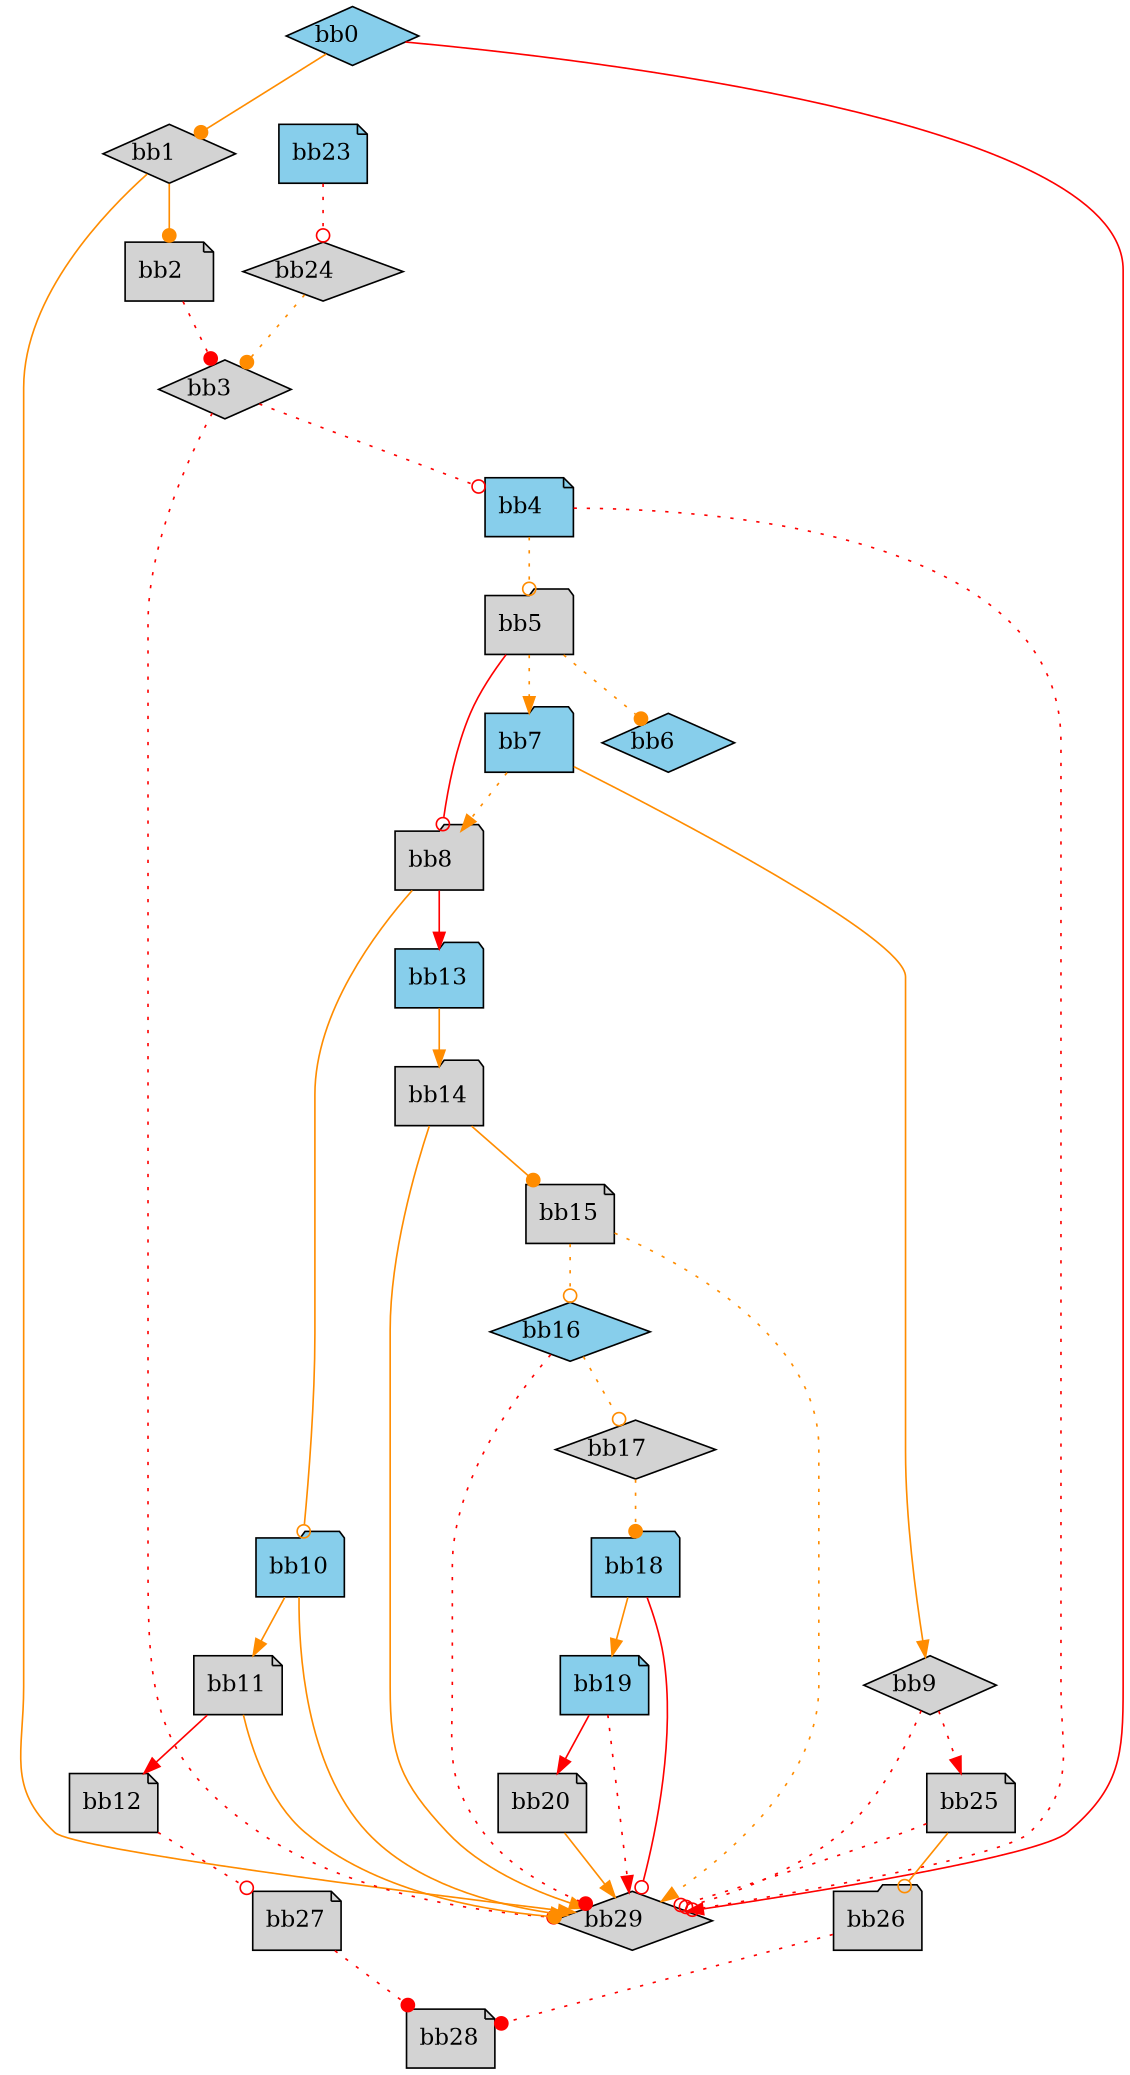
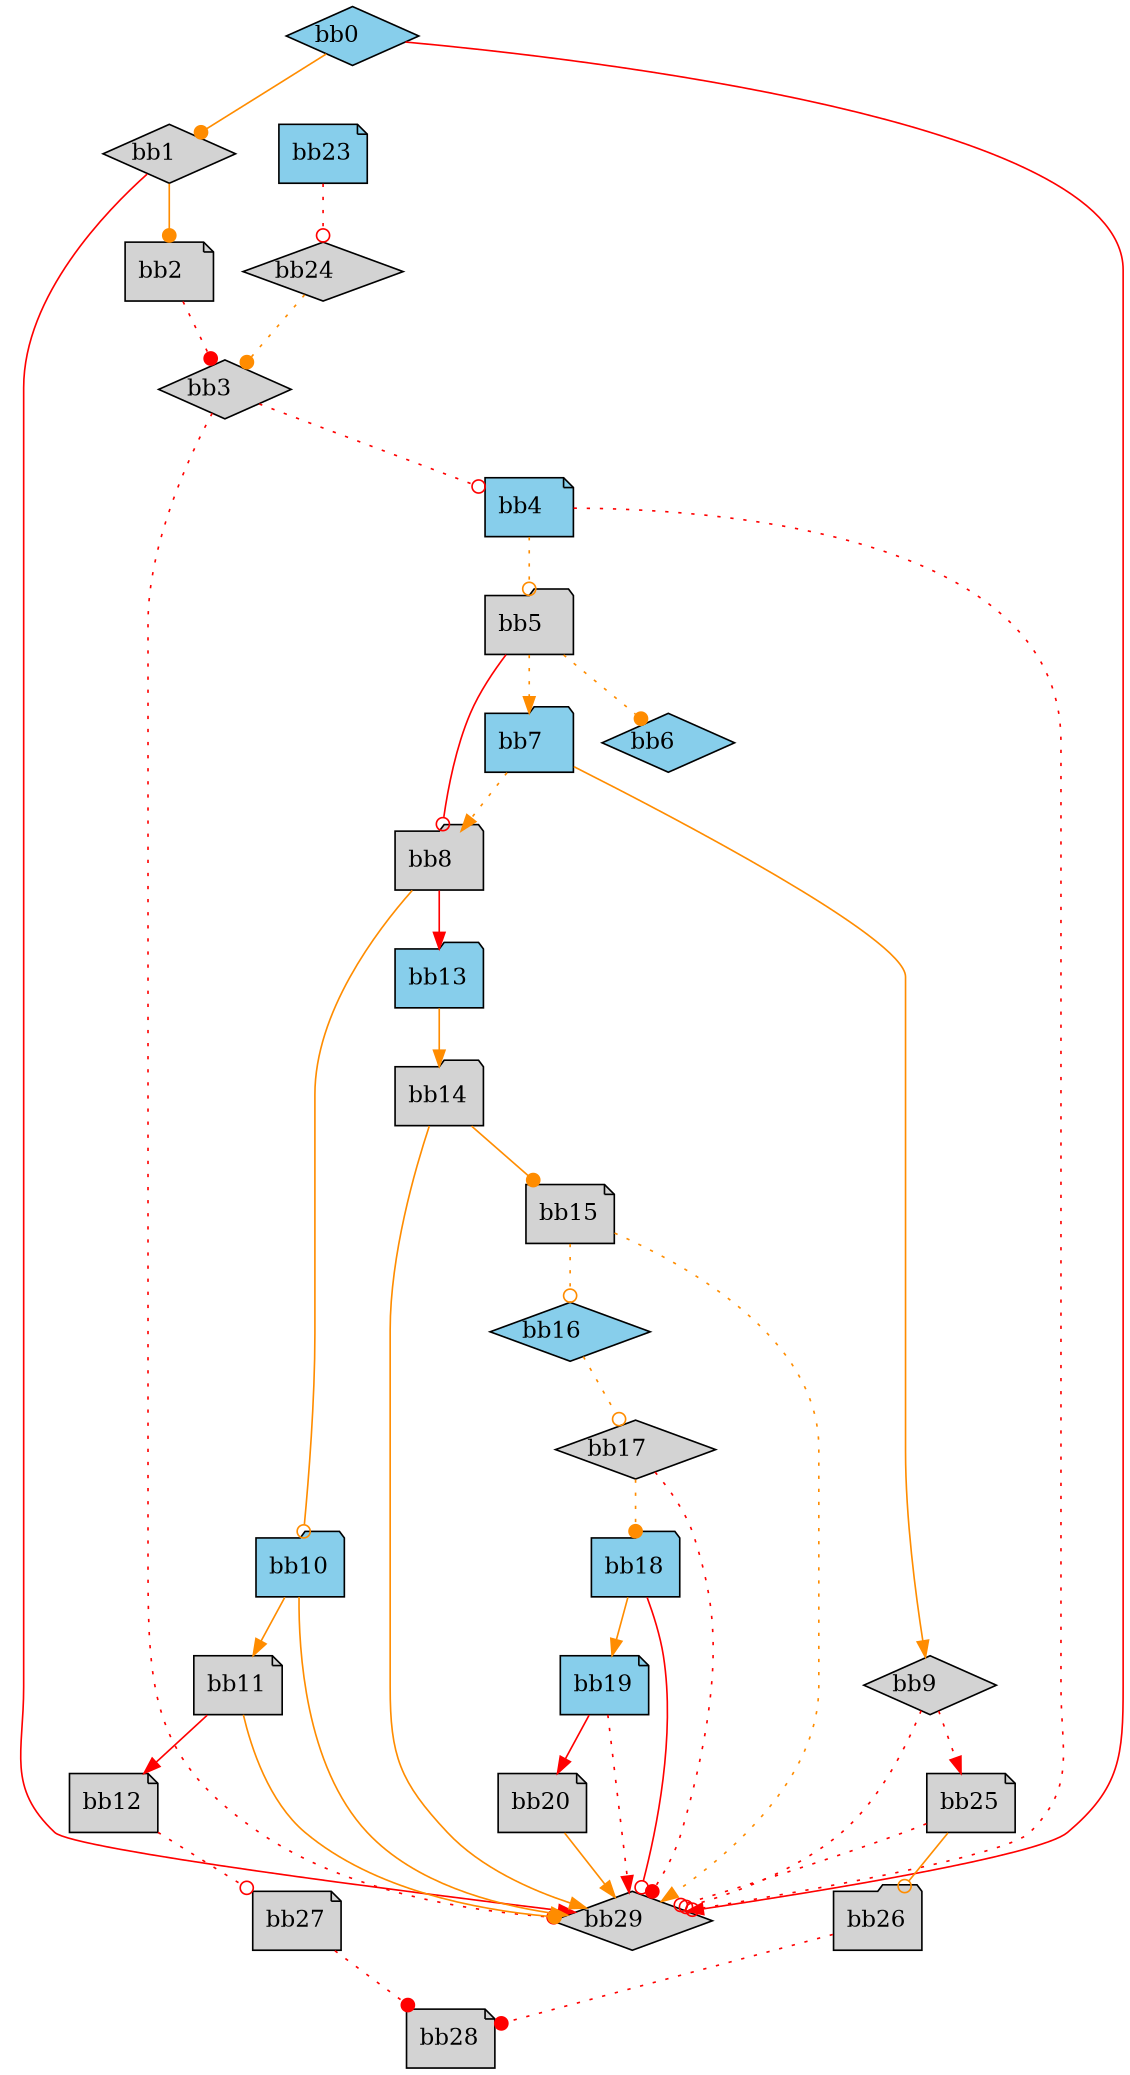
edge "bb1" -> "bb29": color darkorange -> red
edge "bb16" -> "bb29": now "bb17" -> "bb29"
